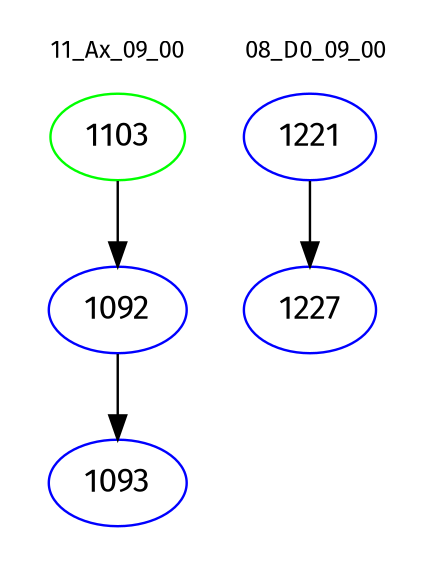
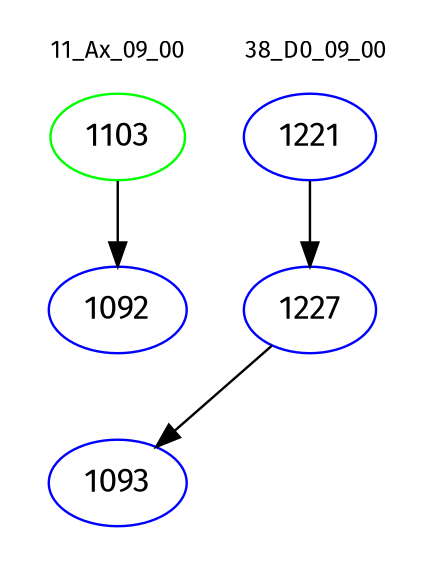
cluster "08_D0_09_00": label "08_D0_09_00" -> "38_D0_09_00"
edge "1092" -> "1093": now "1227" -> "1093"
